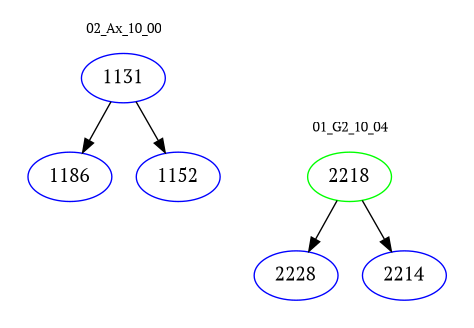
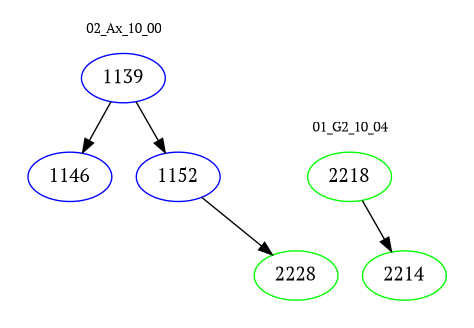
node "1131": label "1131" -> "1139"
node "1186": label "1186" -> "1146"
edge "2218" -> "2228": now "1152" -> "2228"
node "2228": color blue -> green
node "2214": color blue -> green
